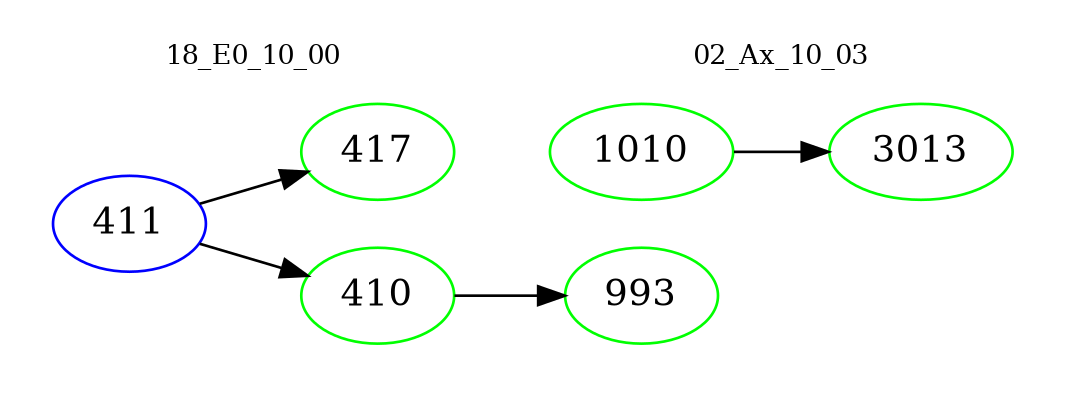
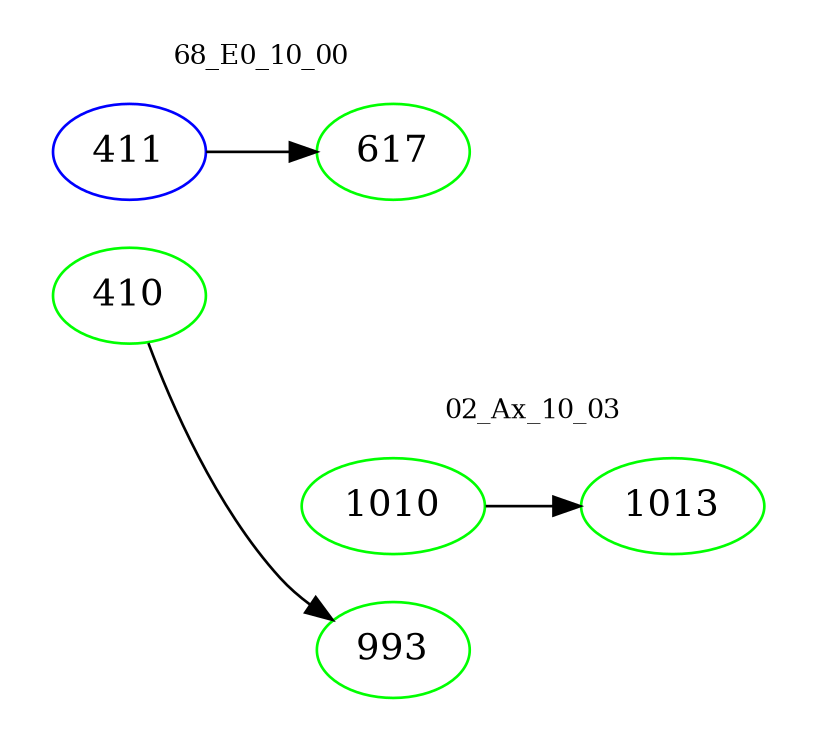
cluster "18_E0_10_00": label "18_E0_10_00" -> "68_E0_10_00"
node "417": label "417" -> "617"
node "3013": label "3013" -> "1013"
edge "411" -> "410": removed
